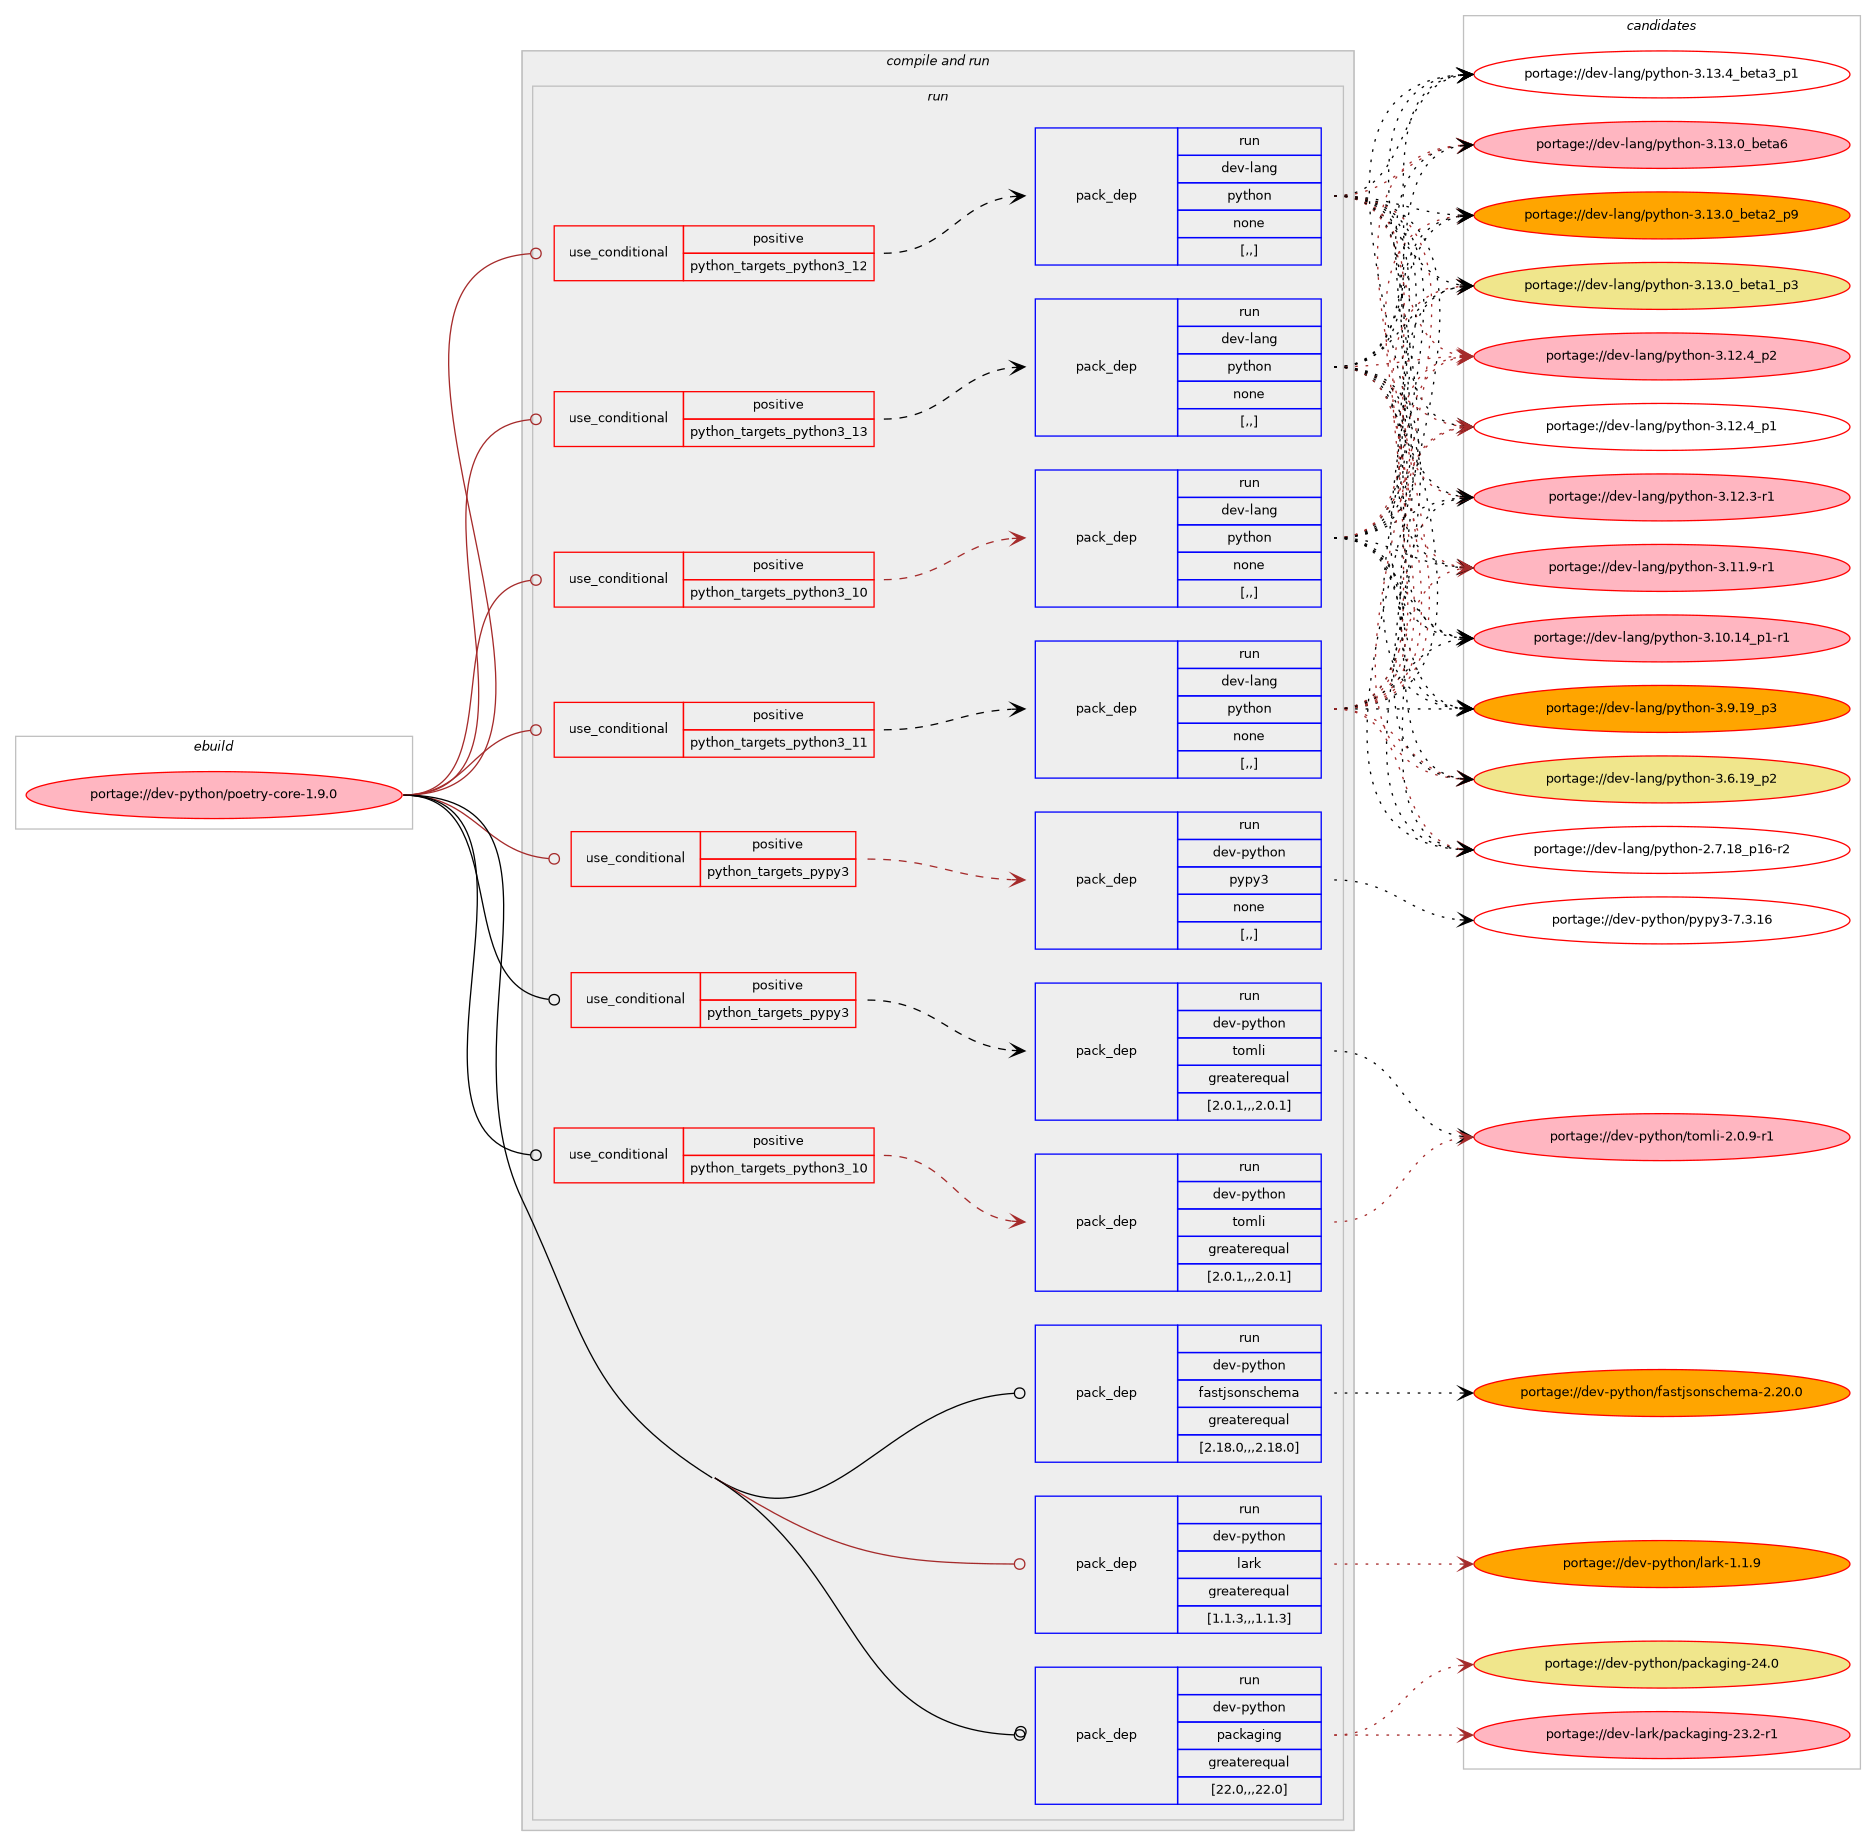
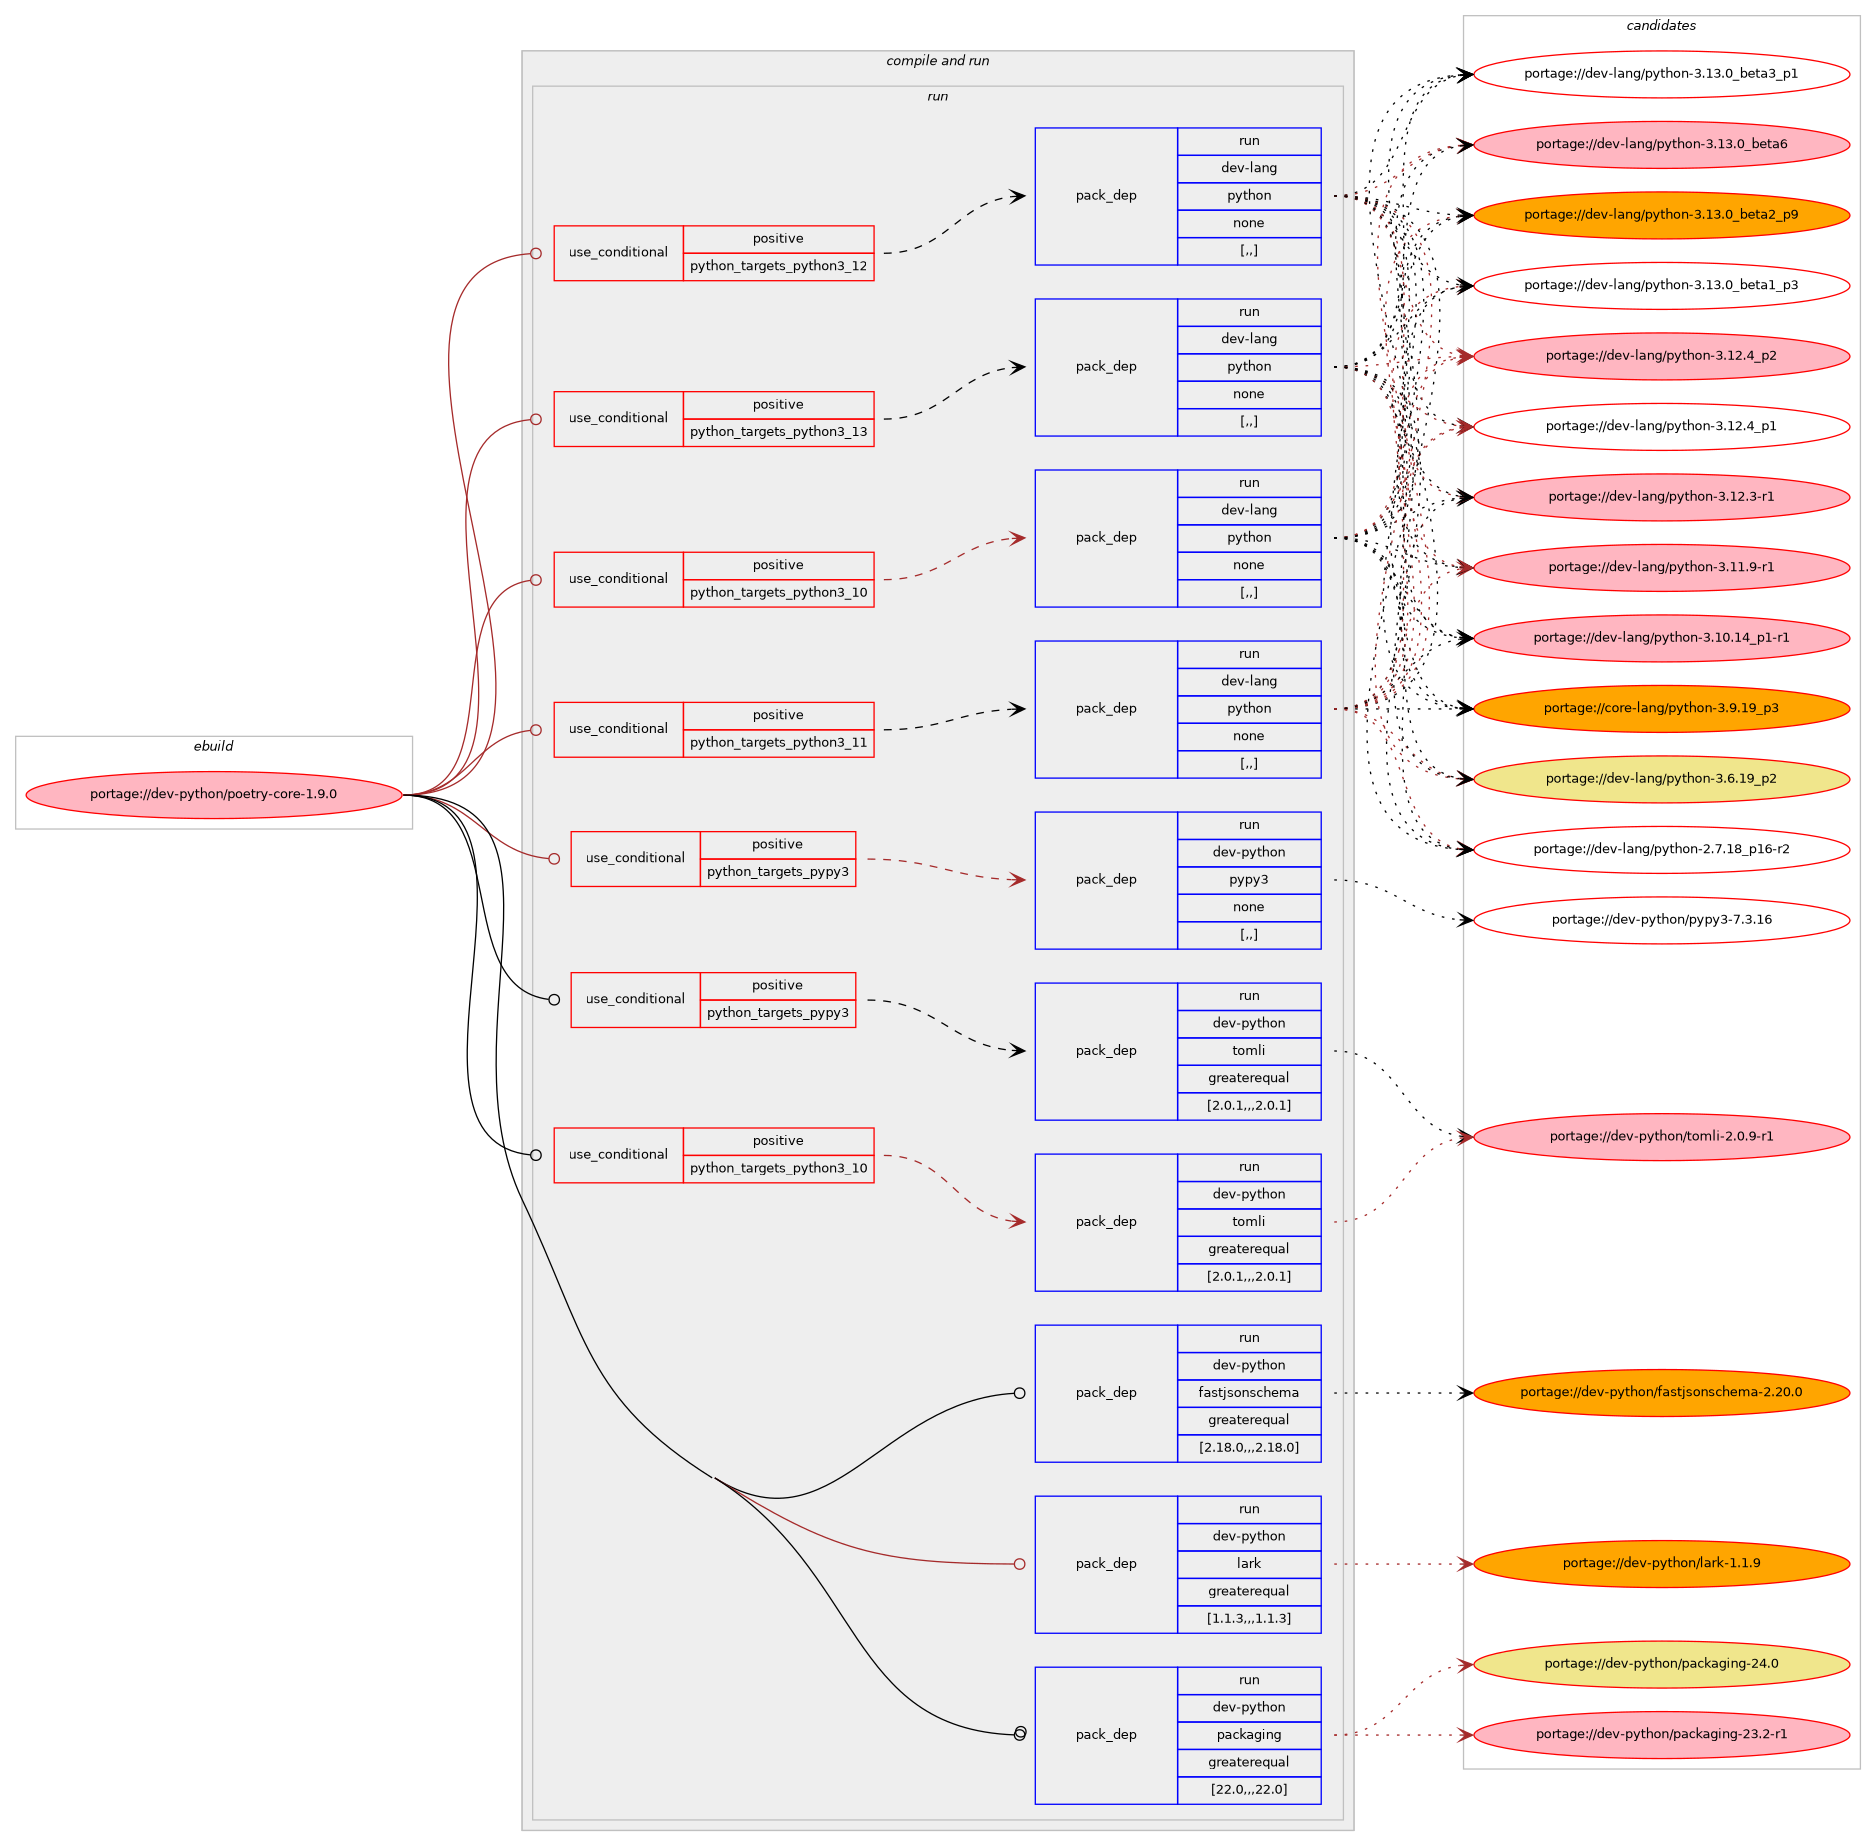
node "portage://dev-lang/python-3.13.4_beta3_p1": label "portage://dev-lang/python-3.13.4_beta3_p1" -> "portage://dev-lang/python-3.13.0_beta3_p1"
node "portage://dev-lang/python-3.13.0_beta1_p3": fillcolor khaki -> white
node "portage://dev-lang/python-3.9.19_p3": label "portage://dev-lang/python-3.9.19_p3" -> "portage://core-lang/python-3.9.19_p3"
node "portage://dev-lark/packaging-23.2-r1": label "portage://dev-lark/packaging-23.2-r1" -> "portage://dev-python/packaging-23.2-r1"
